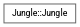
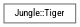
node "Jungle::Jungle": label "Jungle::Jungle" -> "Jungle::Tiger"
